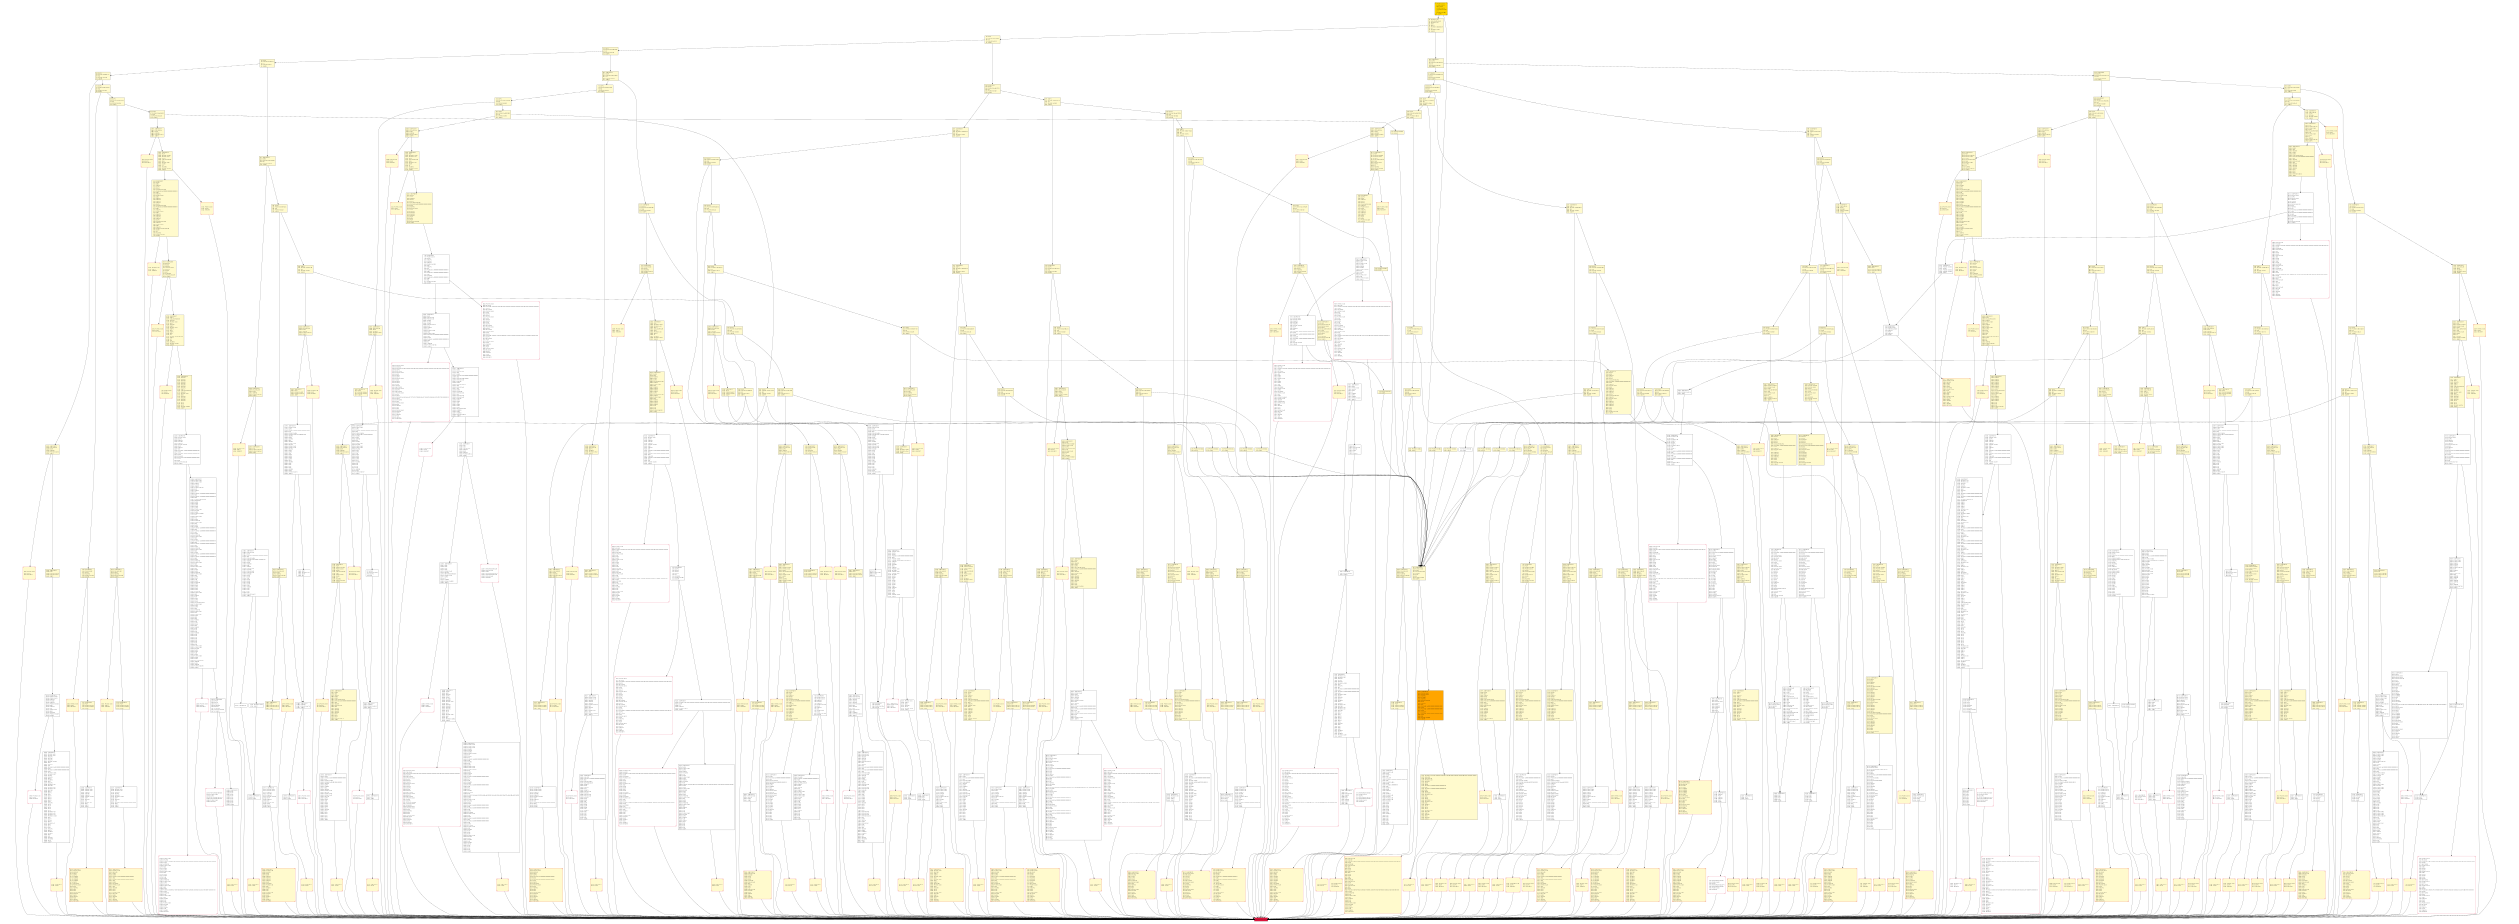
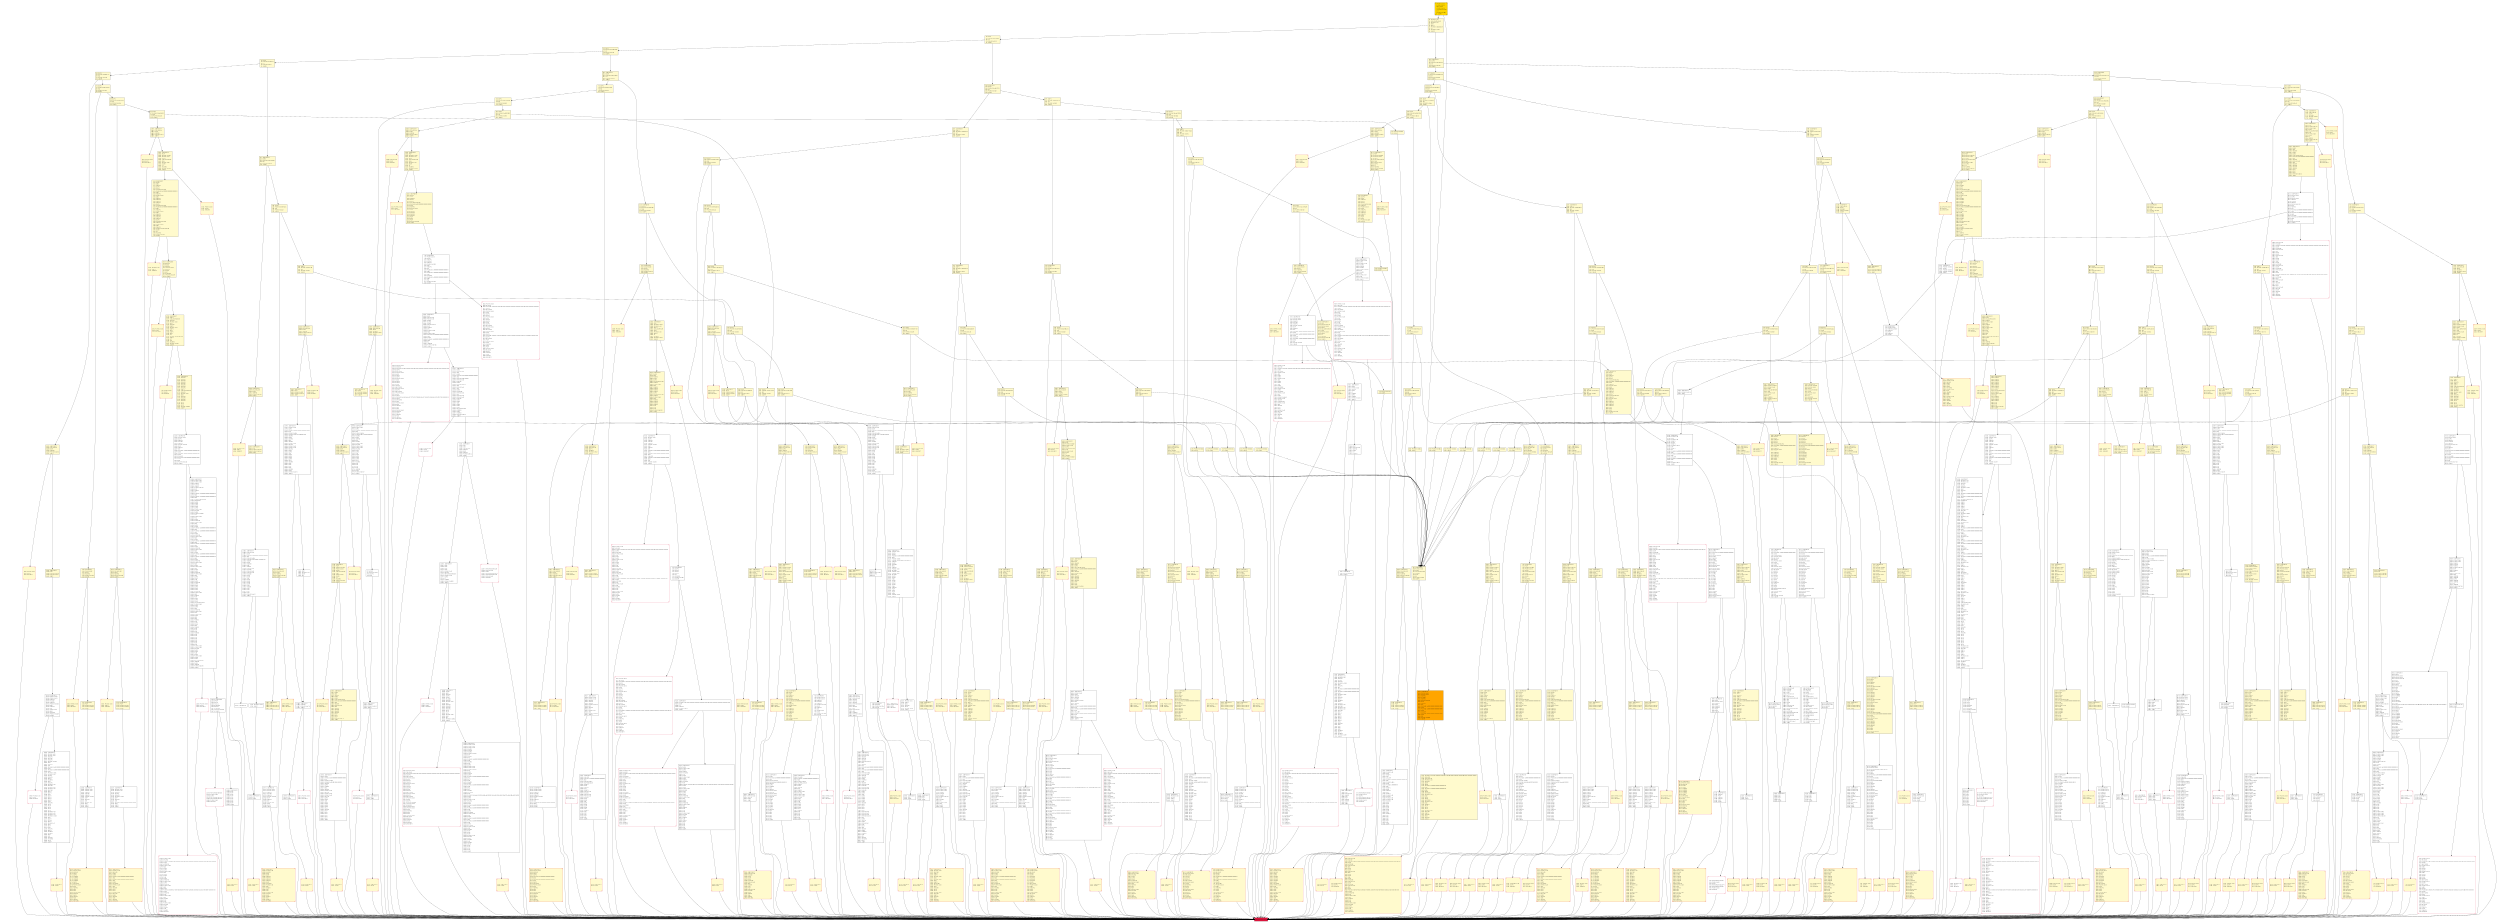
node "690: PUSH2 0x0381 693: JUMP": fillcolor white -> lemonchiffon
